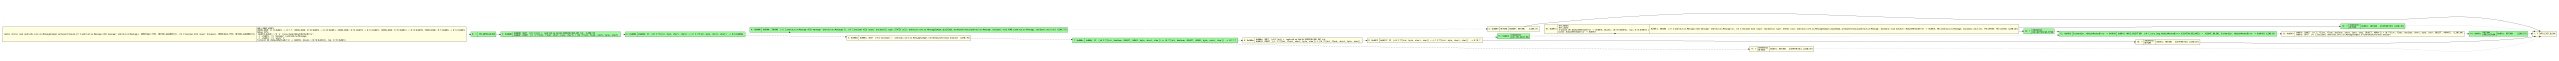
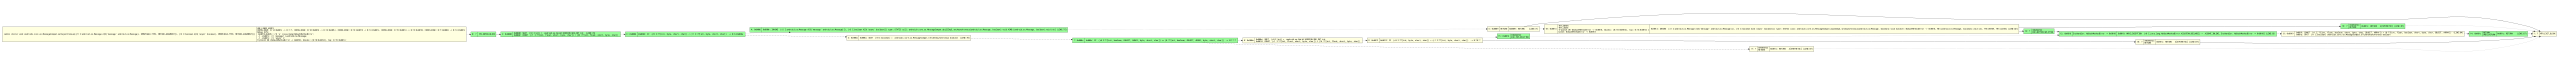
edge "15: 0x0014" -> "10: 0x0014": now "5: 0x0009" -> "10: 0x0014"
